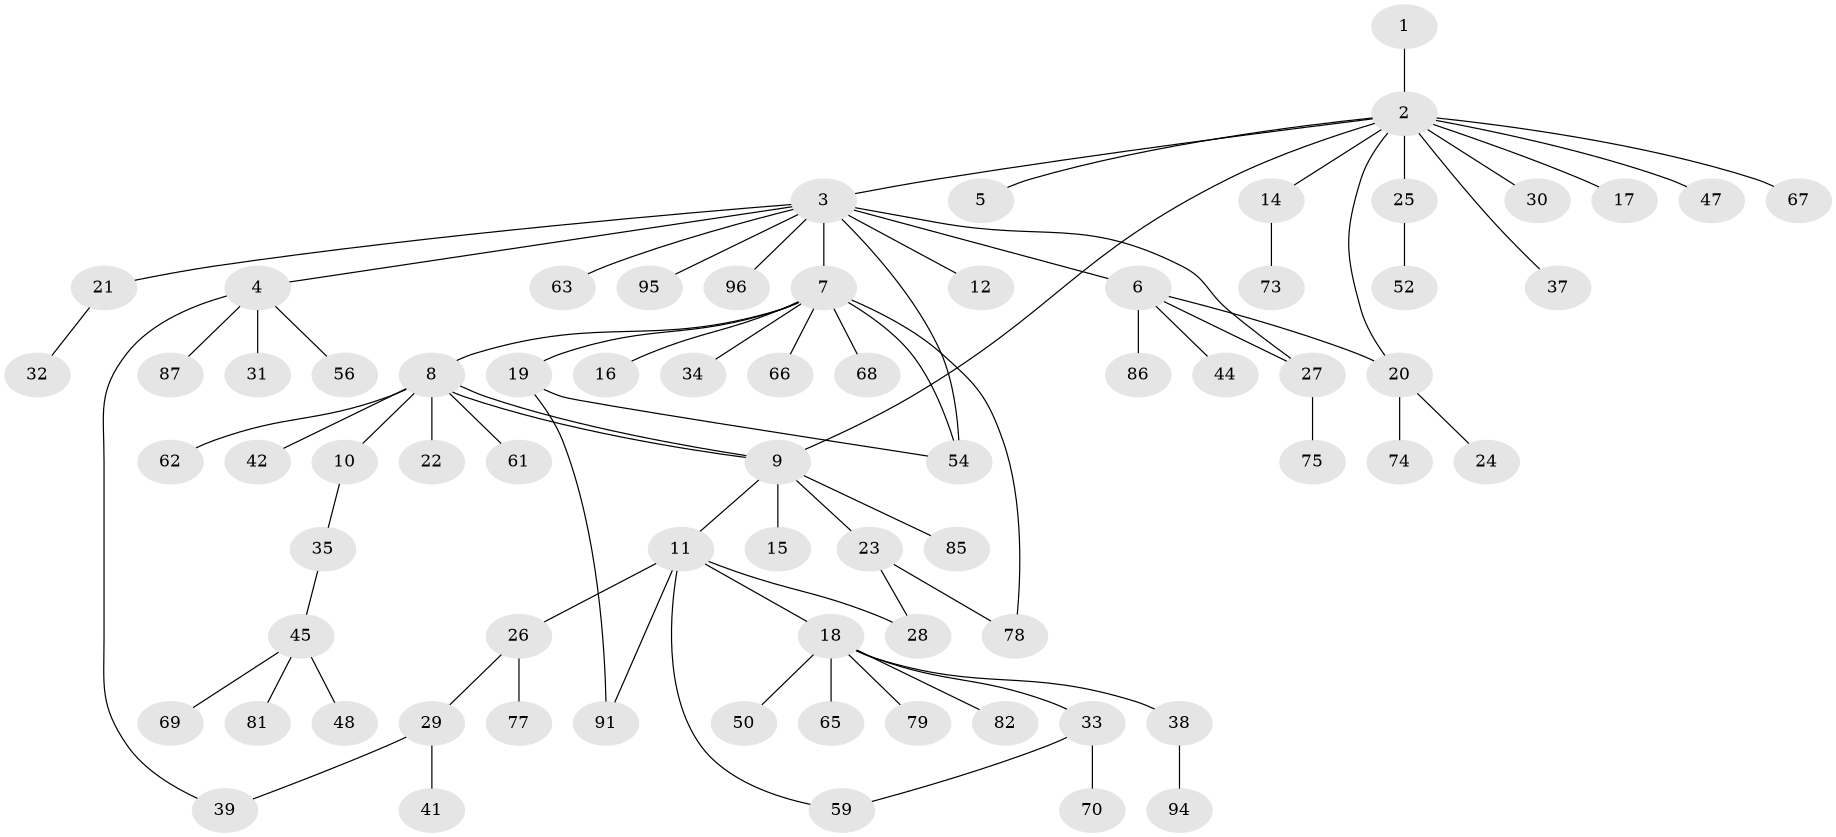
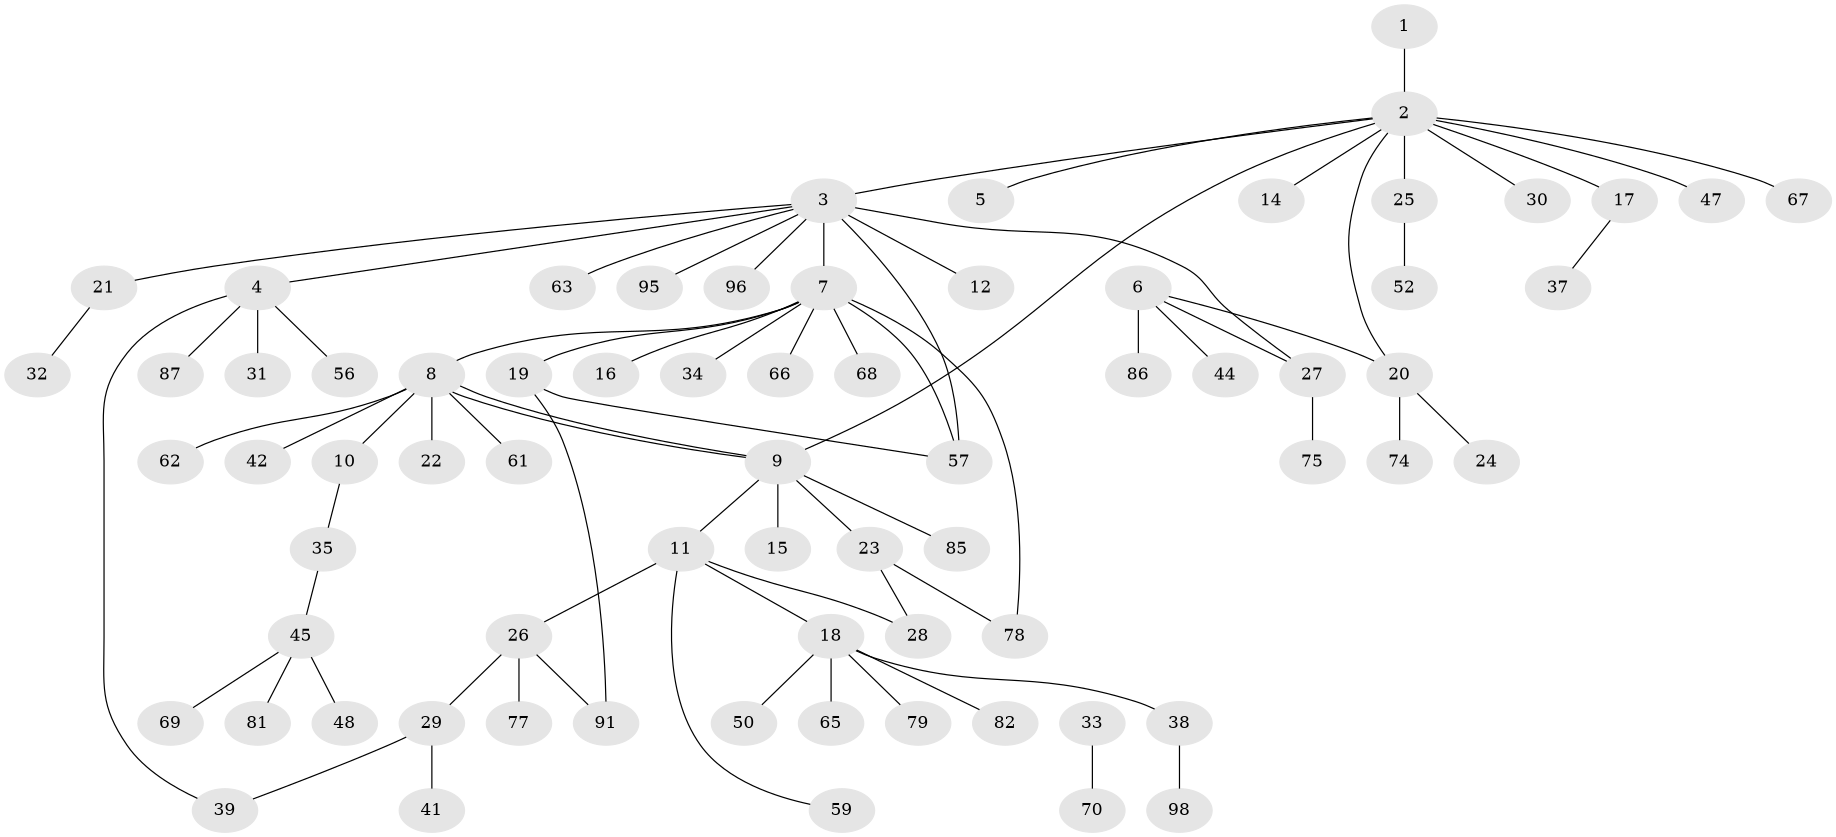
edge "2" -- "37": now "17" -- "37"
edge "3" -- "6": removed
node "73": removed
node "54": label "54" -> "57"
edge "11" -- "91": now "26" -- "91"
edge "18" -- "33": removed
edge "33" -- "59": removed
node "94": label "94" -> "98"
